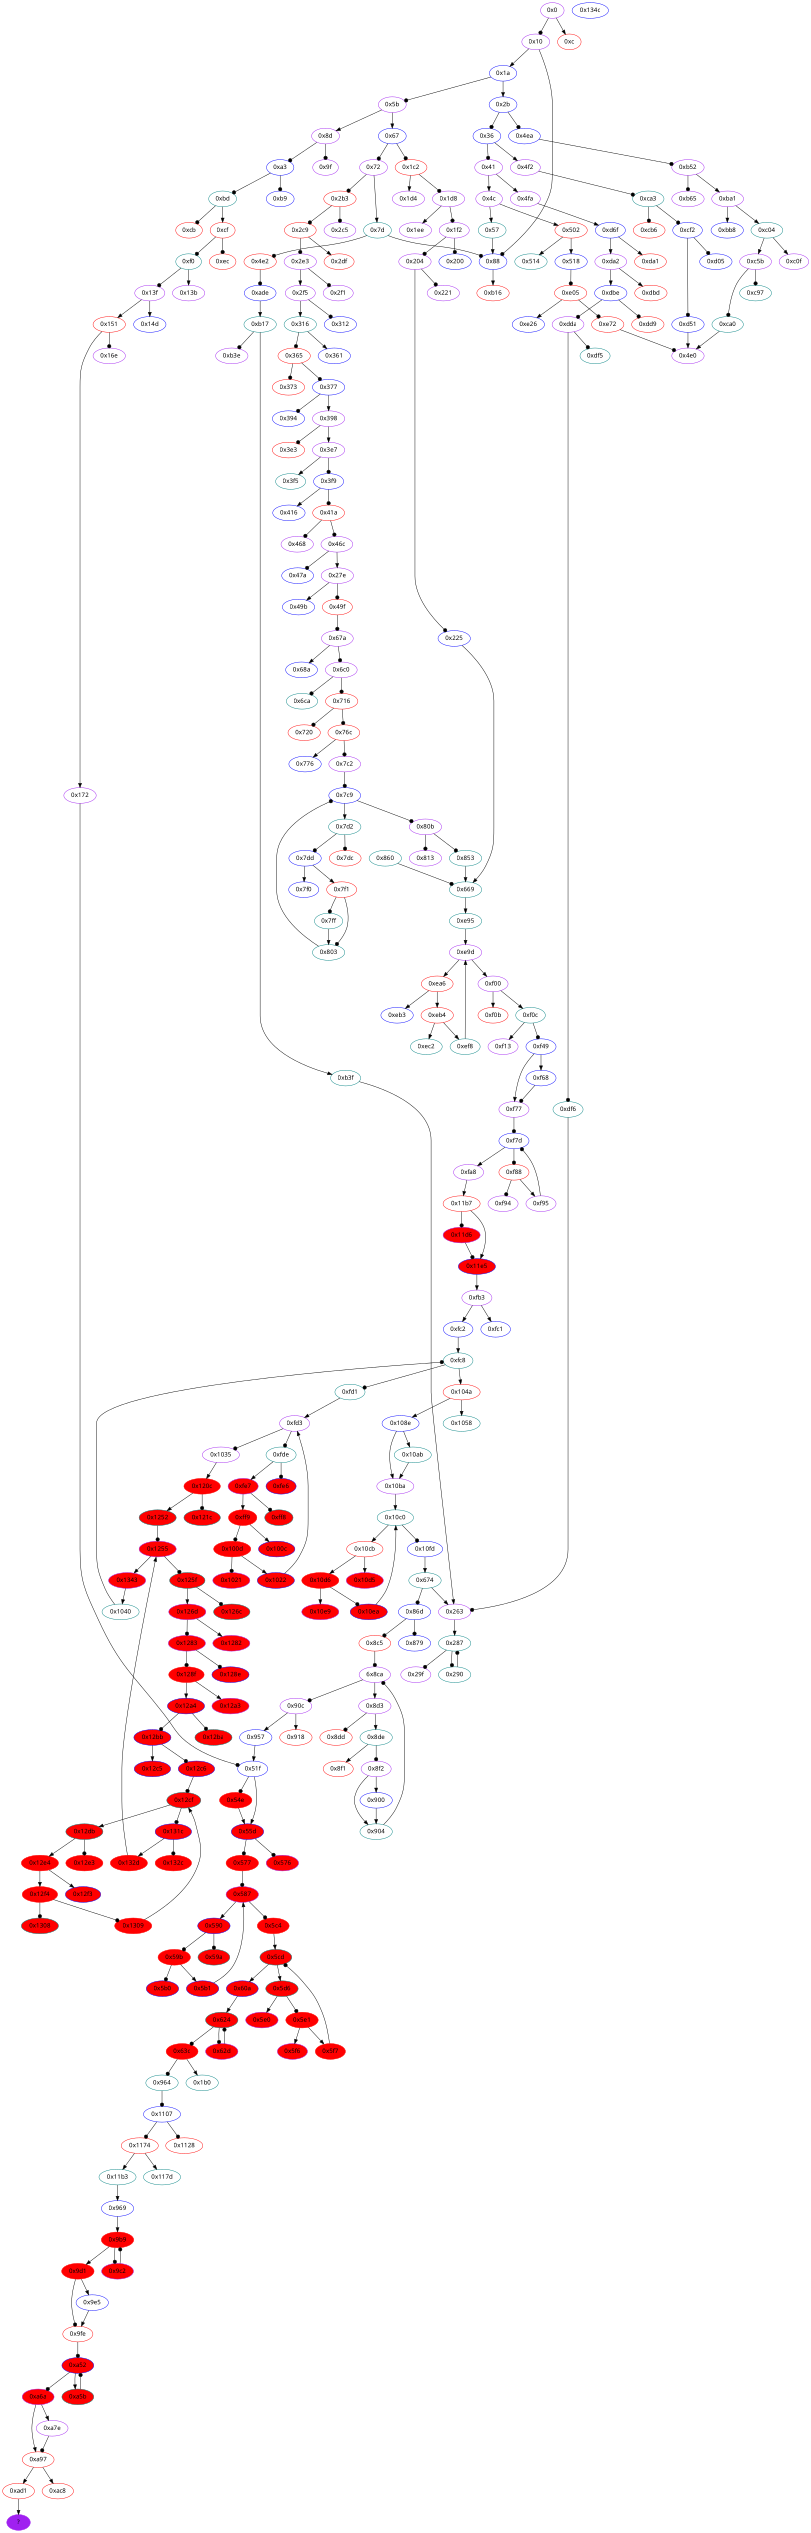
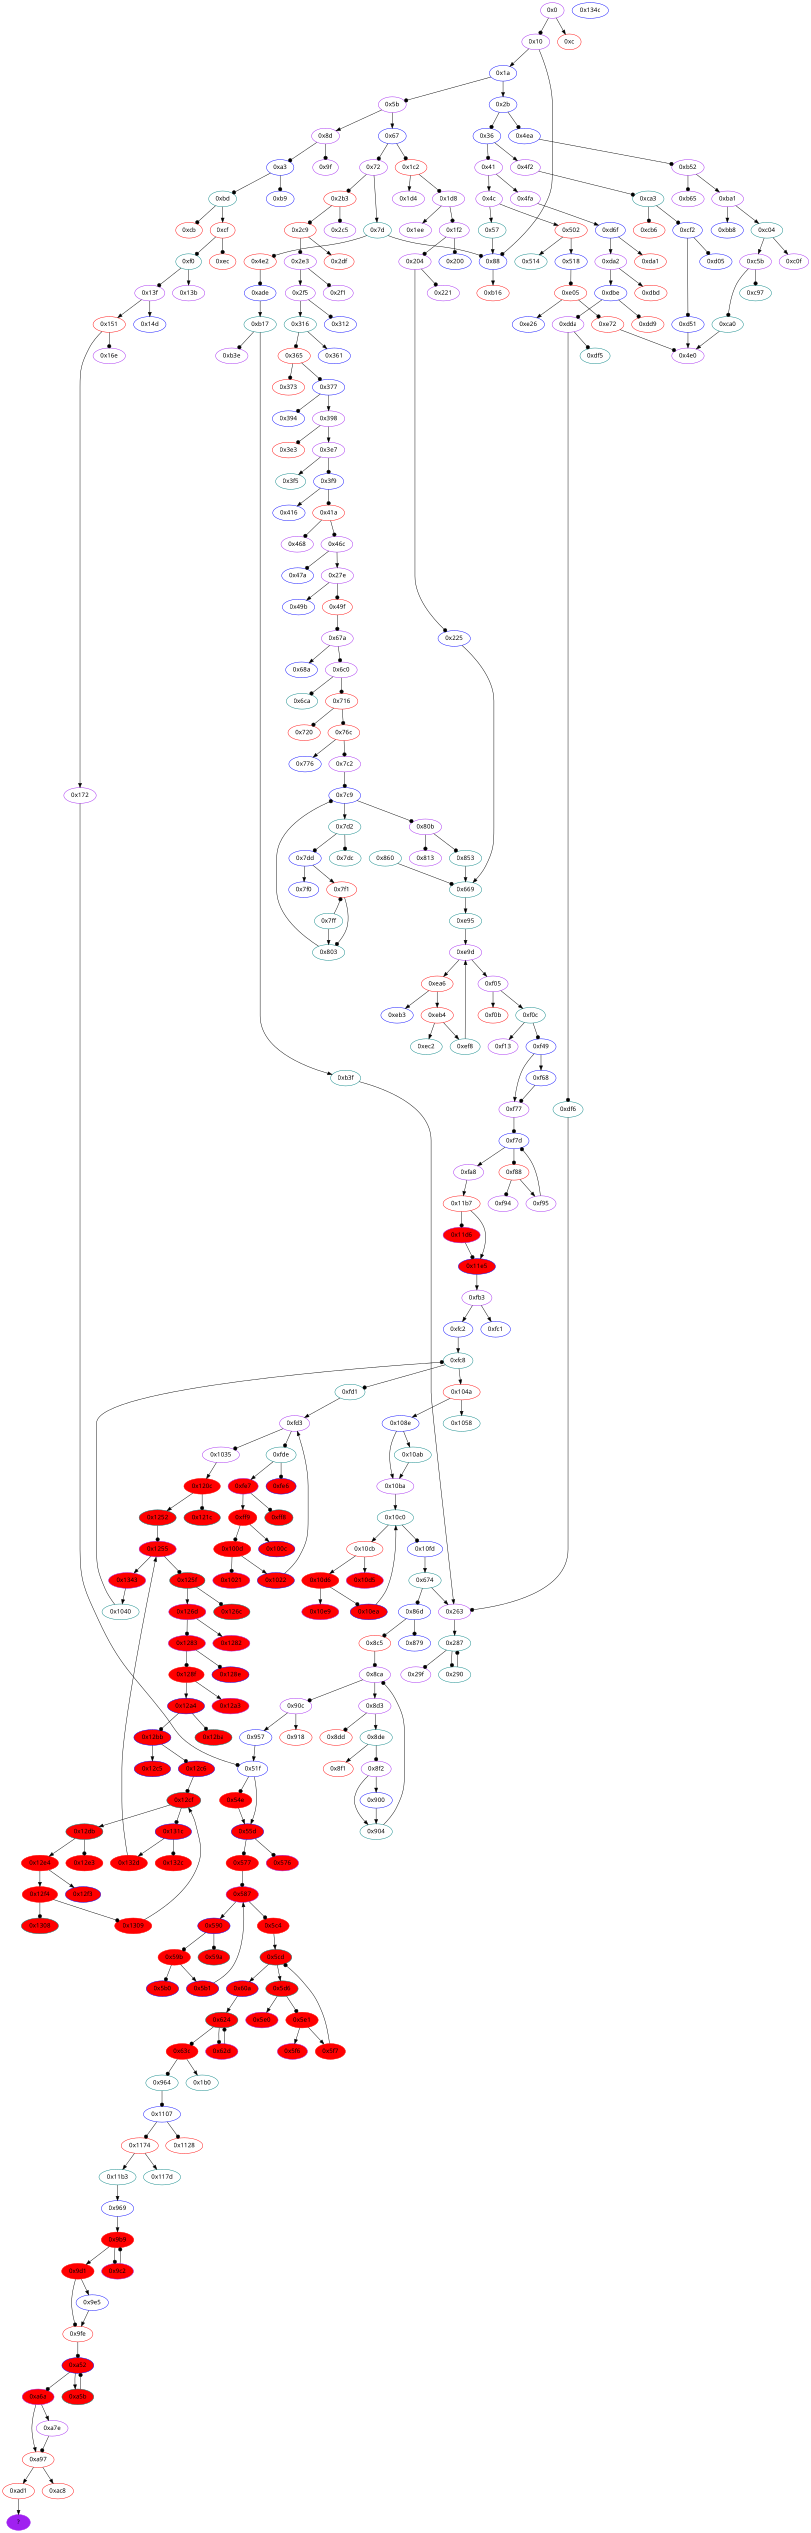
node "0x7dc": color red -> teal
edge "0x7f1" -> "0x7ff": reversed
node "0xf00": label "0xf00" -> "0xf05"
node "6x8ca": label "6x8ca" -> "0x8ca"
